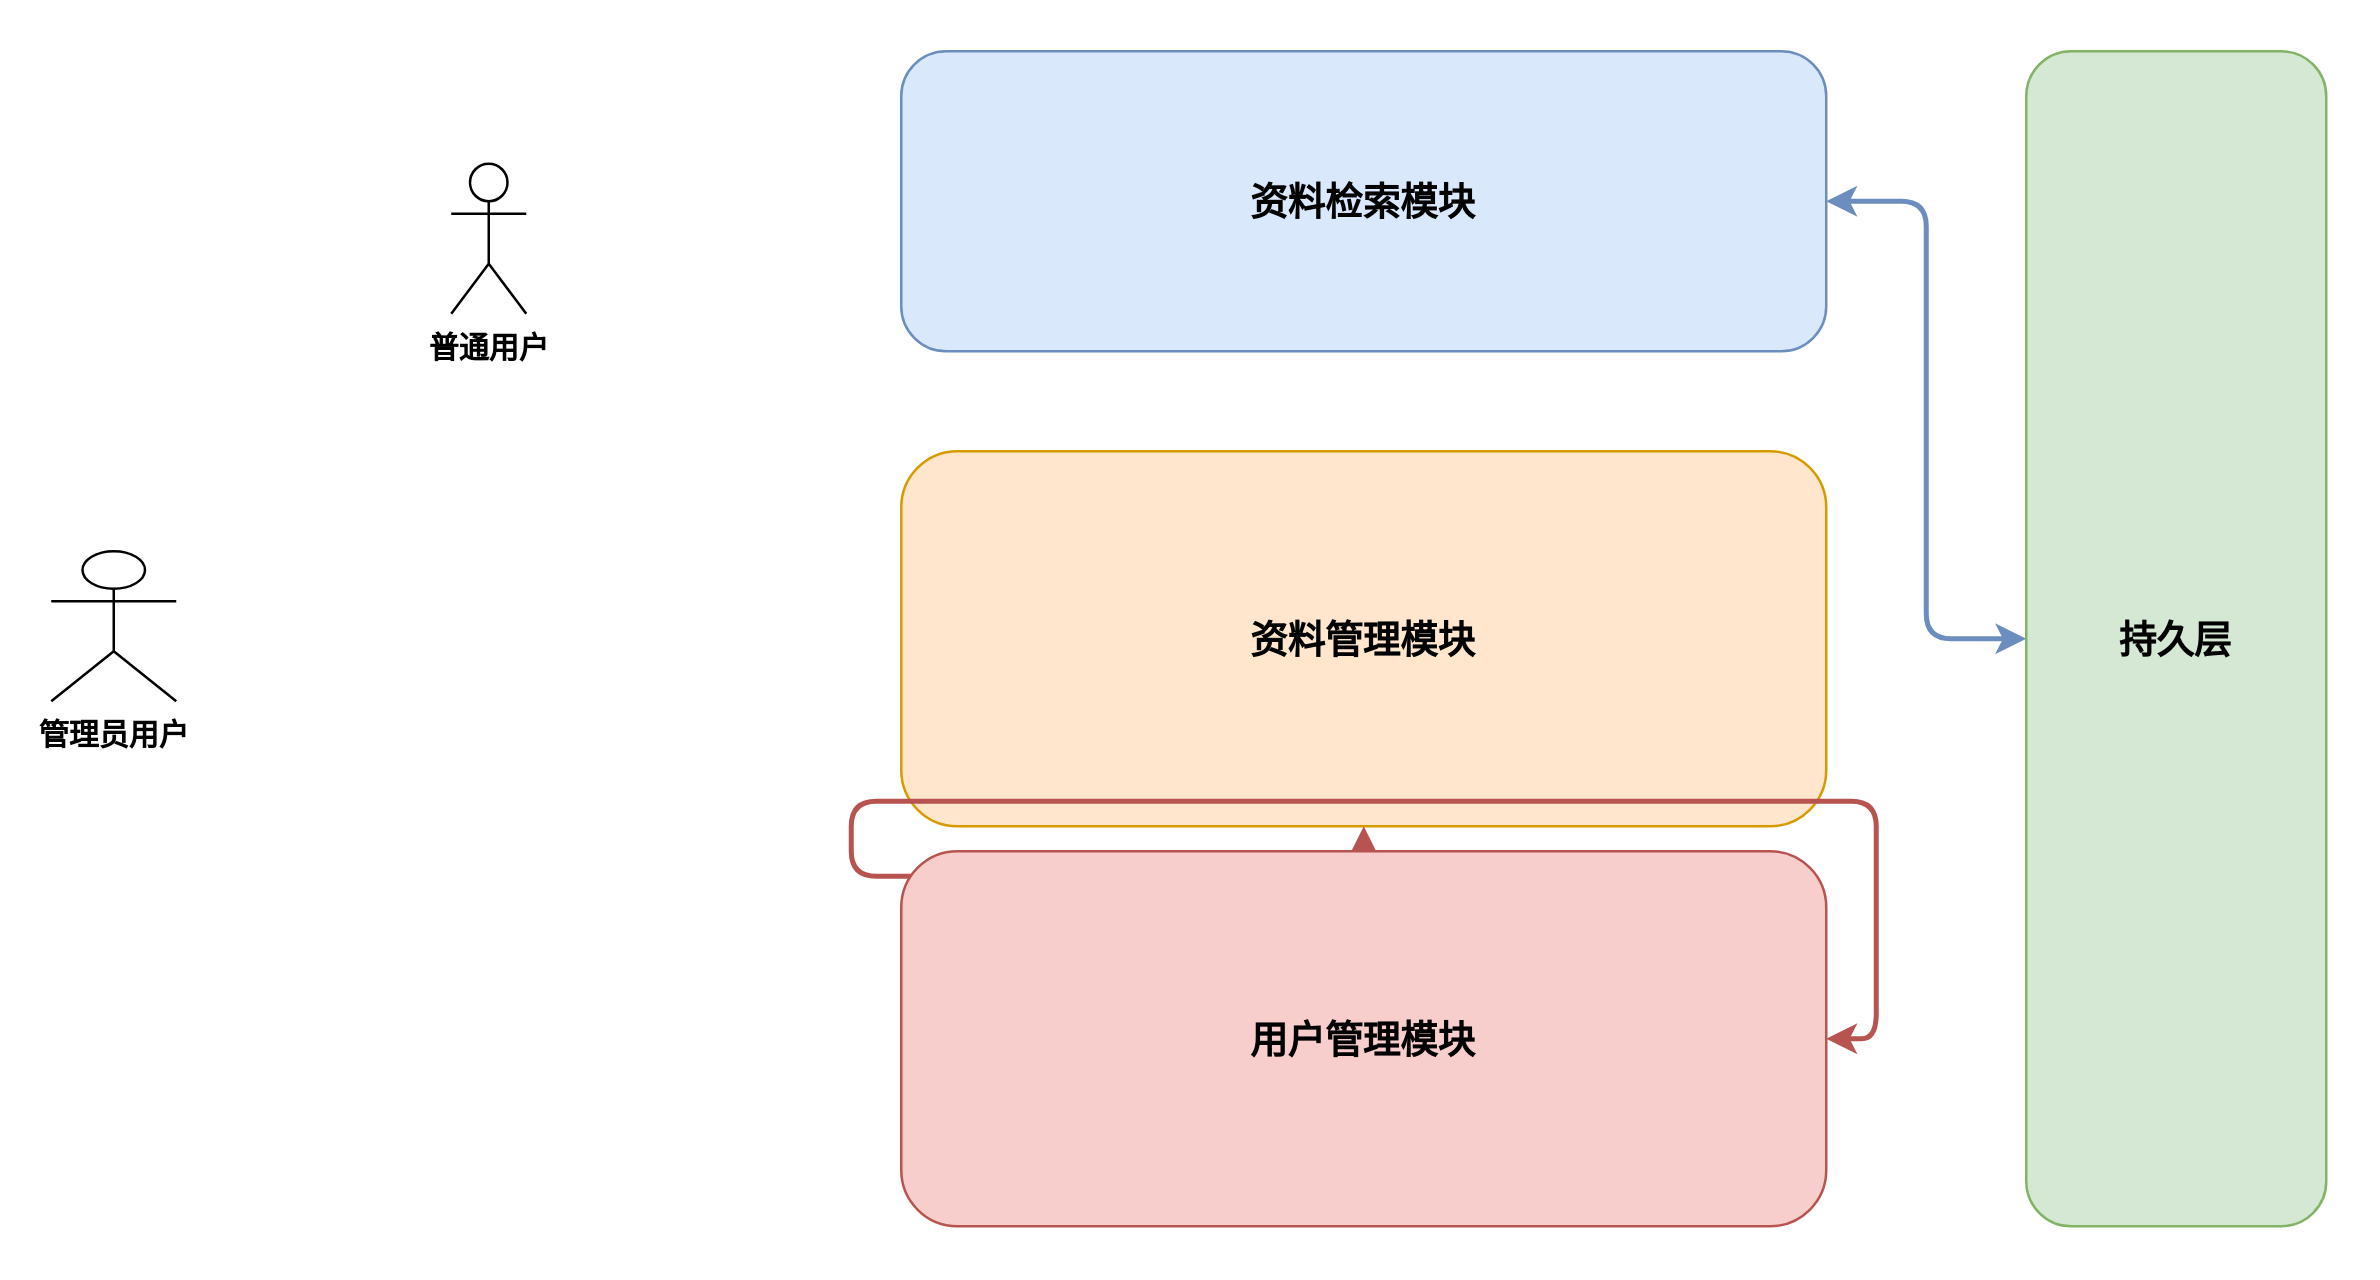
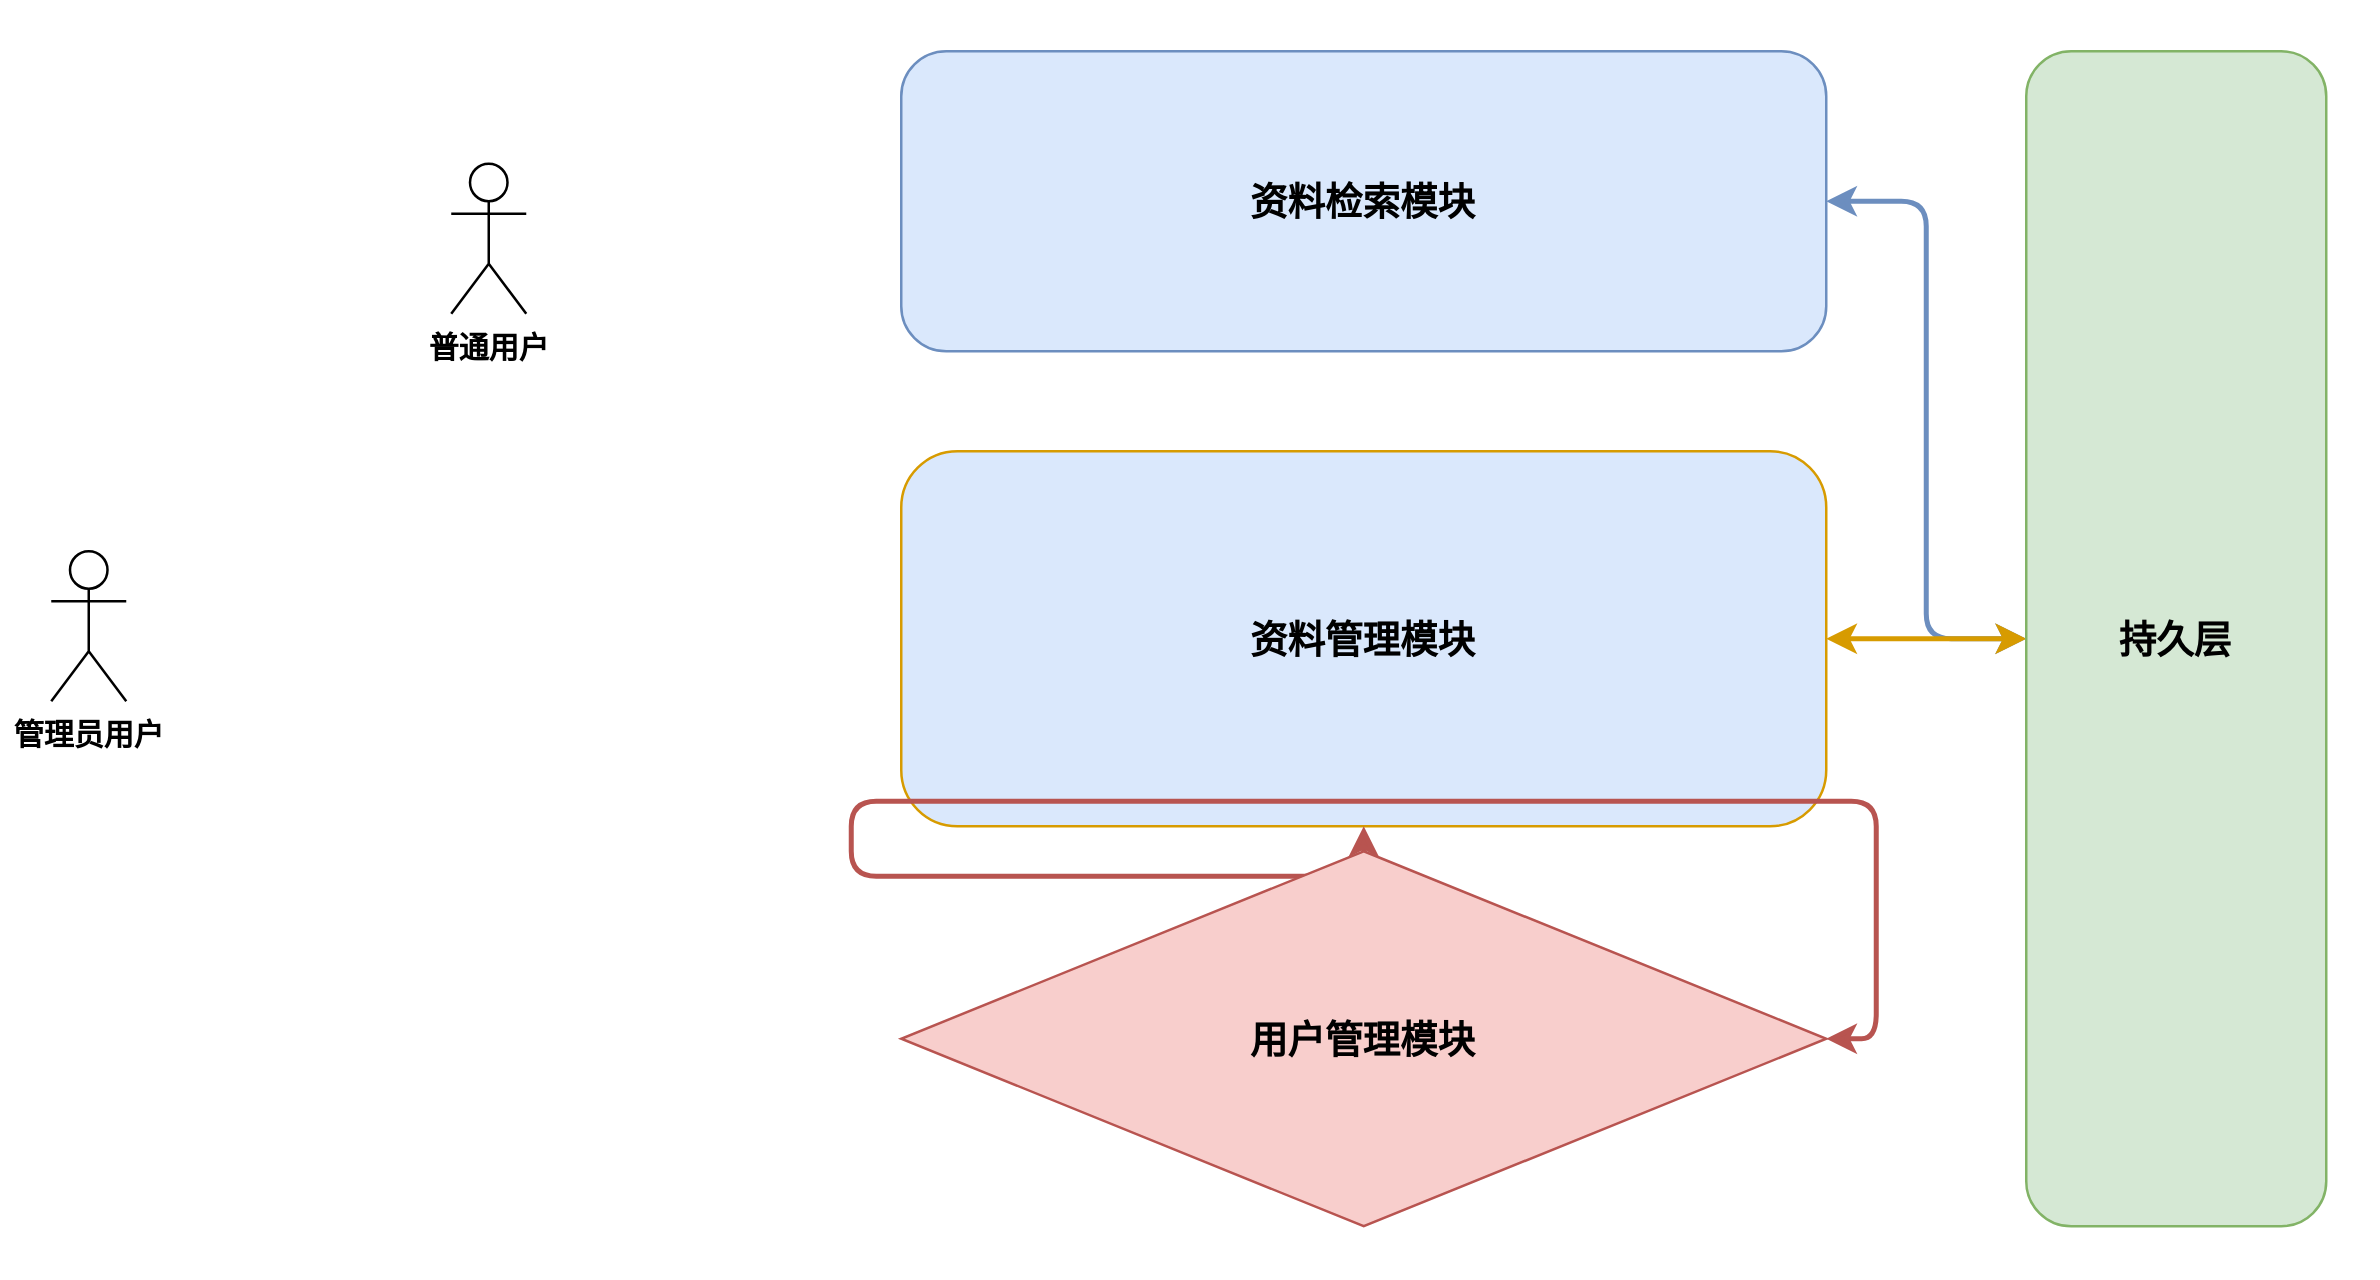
node "管理员用户": size 125x150 -> 75x150
node "资料管理模块": fillcolor #ffe6cc -> #dae8fc
edge "资料管理模块" -- "持久层": added
node "用户管理模块": shape rounded rectangle -> diamond
